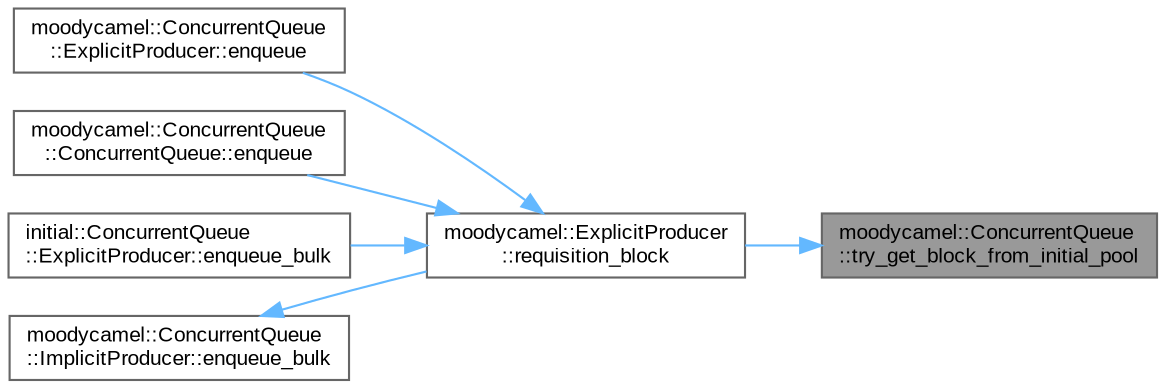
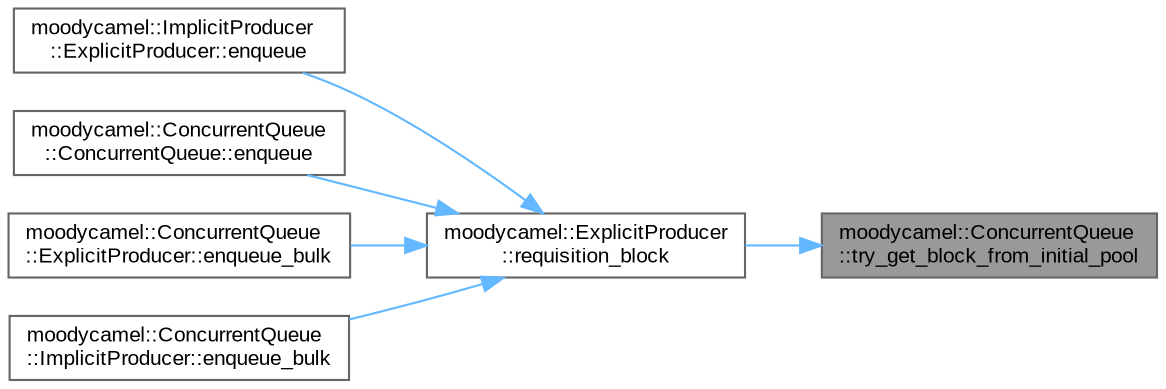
node "moodycamel::ConcurrentQueue ::ExplicitProducer::enqueue": label "moodycamel::ConcurrentQueue ::ExplicitProducer::enqueue" -> "moodycamel::ImplicitProducer ::ExplicitProducer::enqueue"
node "initial::ConcurrentQueue ::ExplicitProducer::enqueue_bulk": label "initial::ConcurrentQueue ::ExplicitProducer::enqueue_bulk" -> "moodycamel::ConcurrentQueue ::ExplicitProducer::enqueue_bulk"
edge "moodycamel::ExplicitProducer ::requisition_block" -> "moodycamel::ConcurrentQueue ::ImplicitProducer::enqueue_bulk": reversed
